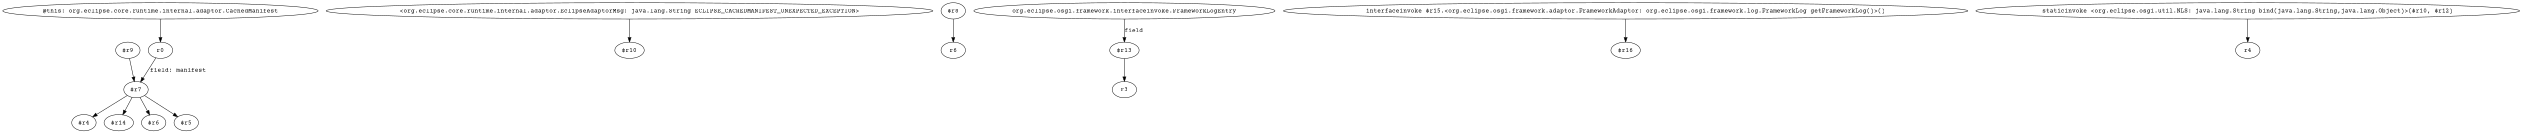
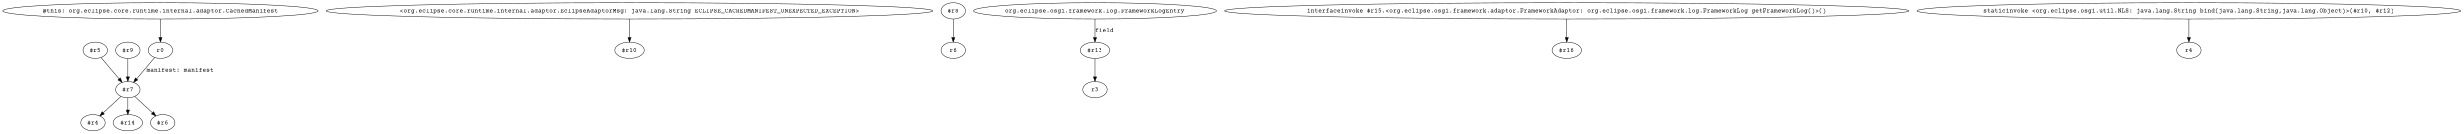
node "org.eclipse.osgi.framework.interfaceinvoke.FrameworkLogEntry": label "org.eclipse.osgi.framework.interfaceinvoke.FrameworkLogEntry" -> "org.eclipse.osgi.framework.log.FrameworkLogEntry"
edge "r0" -> "$r7": label "field: manifest" -> "manifest: manifest"
edge "$r7" -> "$r5": reversed
